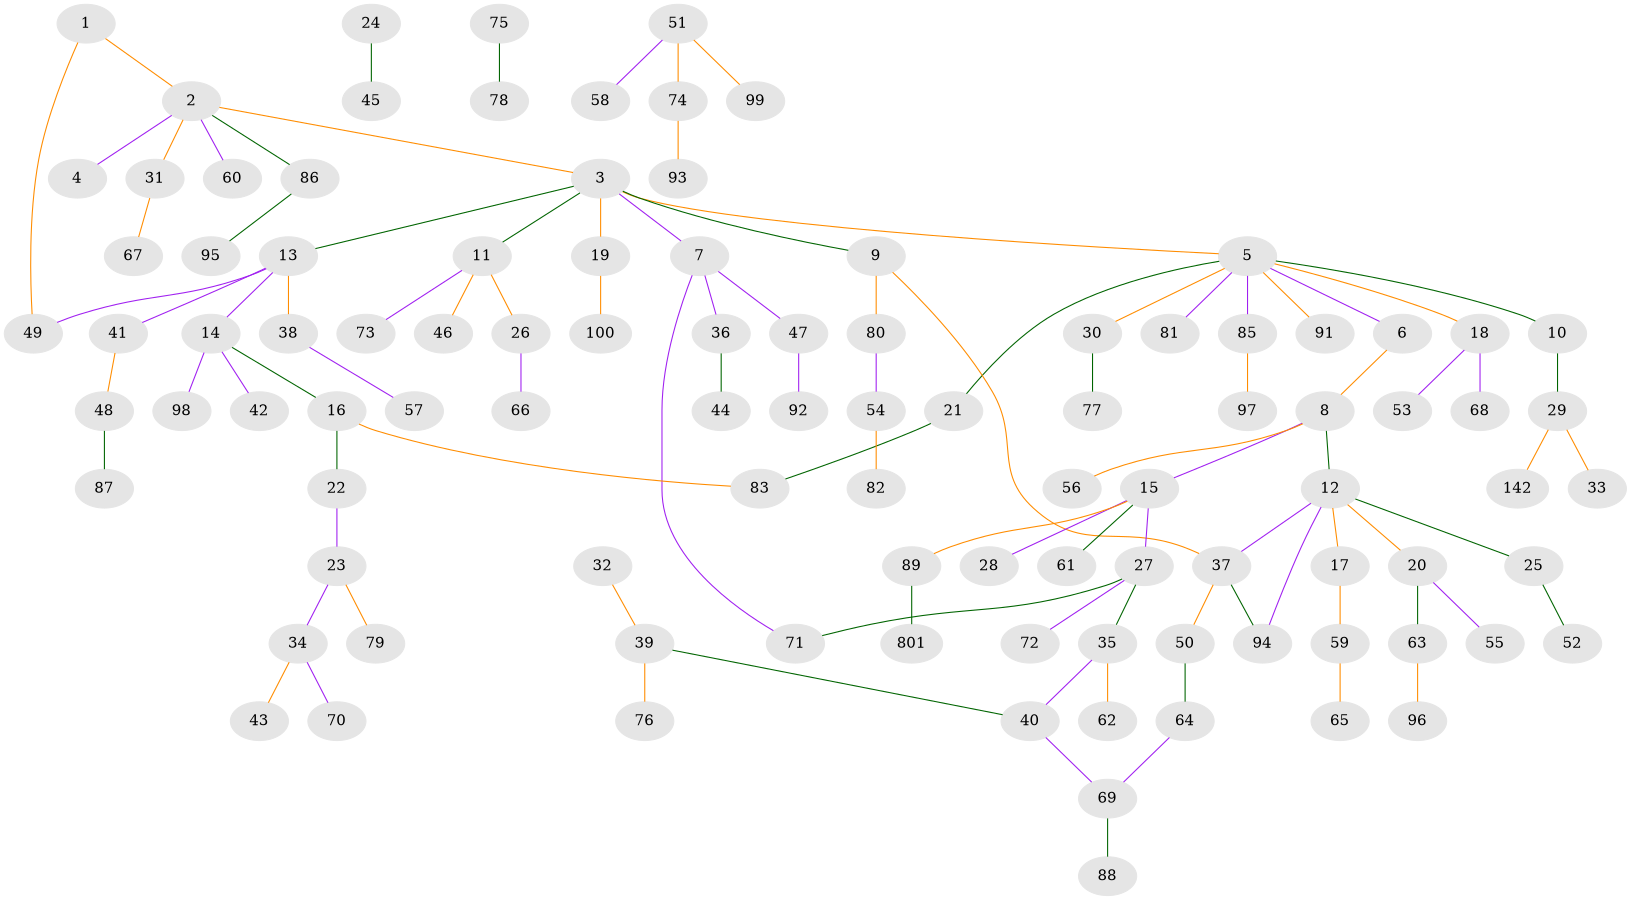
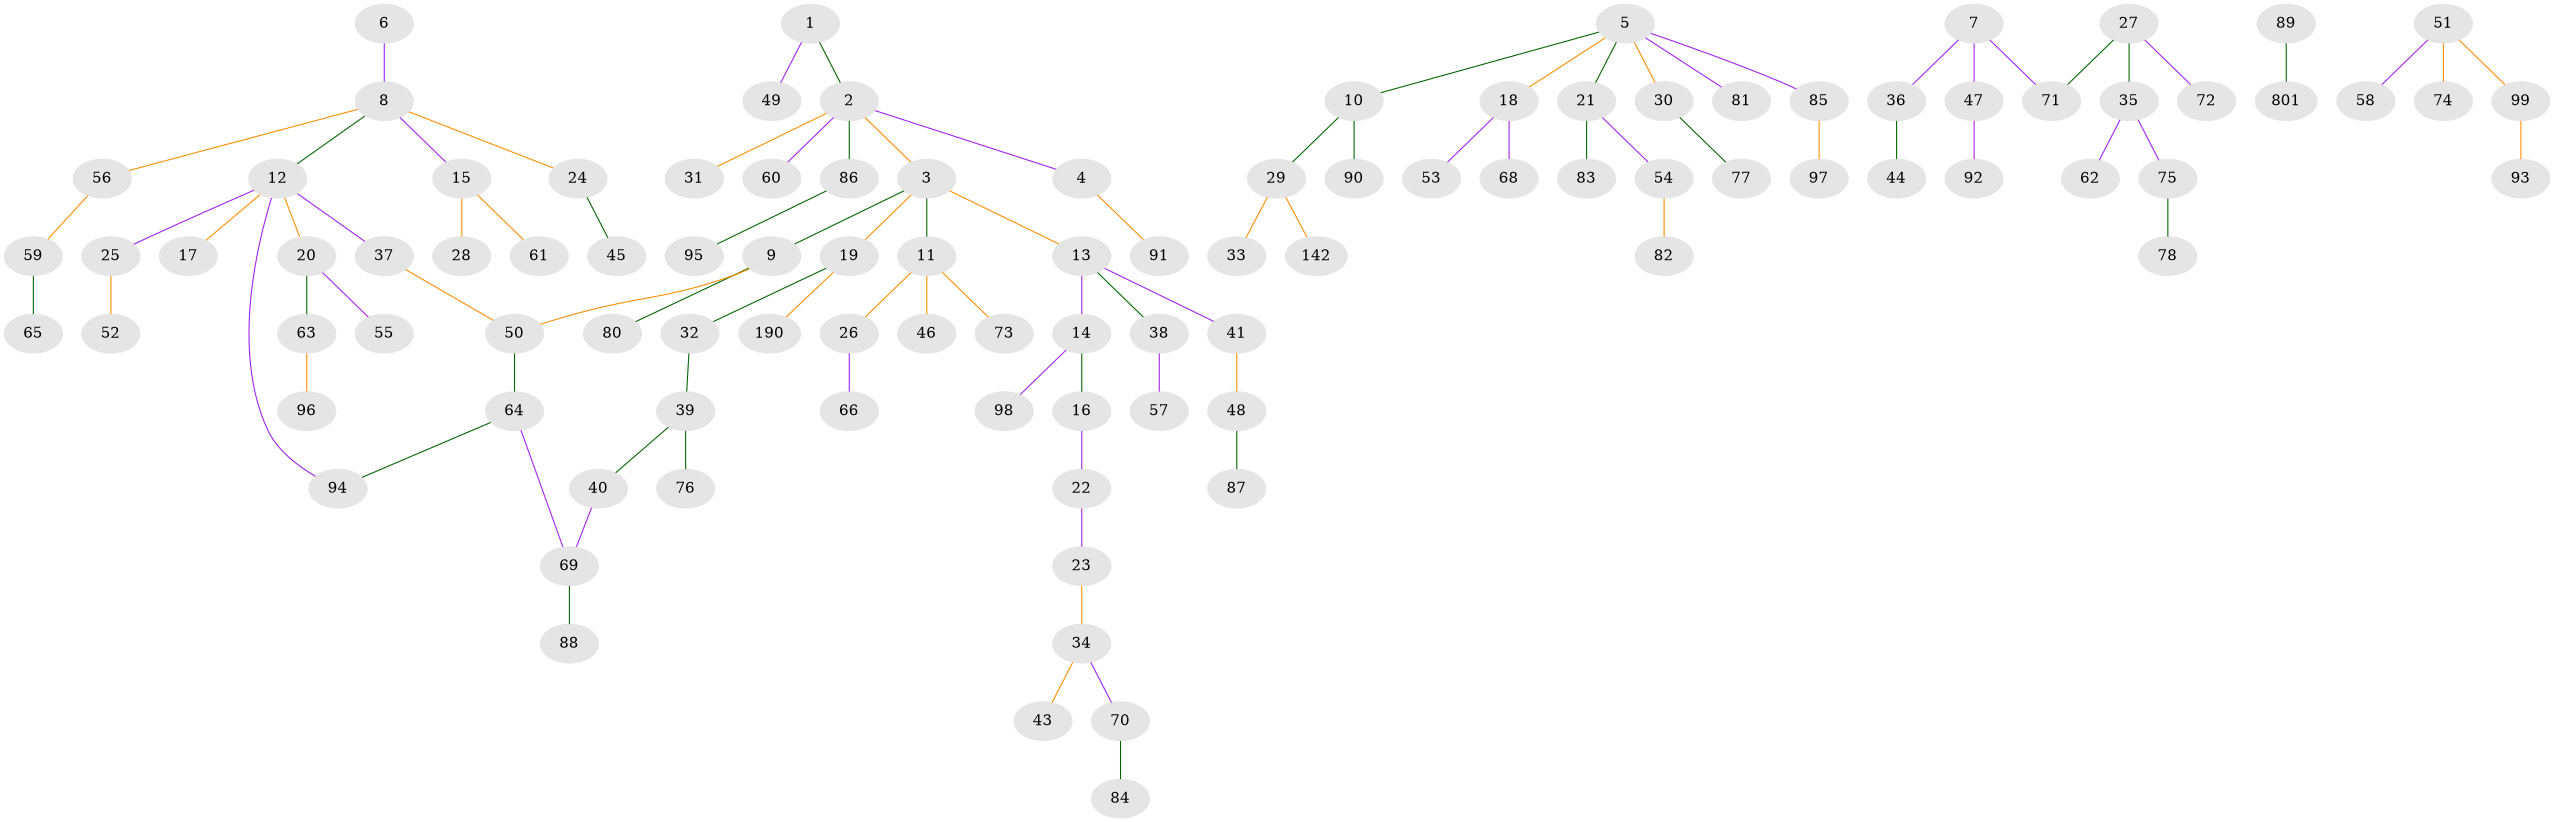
edge "1" -- "2": color darkorange -> darkgreen
edge "8" -- "24": added
edge "74" -- "93": now "99" -- "93"
edge "1" -- "49": color darkorange -> purple
node "90": added
edge "3" -- "13": color darkgreen -> darkorange
edge "3" -- "7": removed
edge "3" -- "5": removed
node "67": removed
edge "13" -- "38": color darkorange -> darkgreen
edge "11" -- "73": color purple -> darkorange
edge "19" -- "32": added
edge "9" -- "80": color darkorange -> darkgreen
edge "5" -- "91": now "4" -- "91"
edge "5" -- "6": removed
edge "13" -- "49": removed
node "100": label "100" -> "190"
edge "6" -- "8": color darkorange -> purple
edge "80" -- "54": now "21" -- "54"
node "42": removed
edge "16" -- "22": color darkgreen -> purple
edge "9" -- "37": now "9" -- "50"
edge "16" -- "83": removed
edge "15" -- "89": removed
edge "12" -- "25": color darkgreen -> purple
edge "15" -- "61": color darkgreen -> darkorange
edge "15" -- "27": removed
edge "15" -- "28": color purple -> darkorange
edge "23" -- "34": color purple -> darkorange
edge "32" -- "39": color darkorange -> darkgreen
edge "37" -- "94": now "64" -- "94"
edge "17" -- "59": now "56" -- "59"
edge "25" -- "52": color darkgreen -> darkorange
node "79": removed
edge "35" -- "40": now "35" -- "75"
edge "39" -- "76": color darkorange -> darkgreen
edge "35" -- "62": color darkorange -> purple
edge "59" -- "65": color darkorange -> darkgreen
node "84": added
